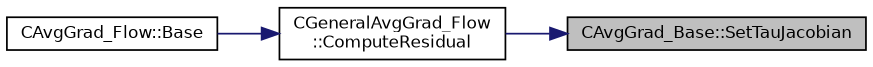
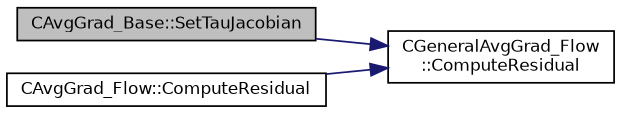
node "CAvgGrad_Flow::Base": label "CAvgGrad_Flow::Base" -> "CAvgGrad_Flow::ComputeResidual"
edge "CGeneralAvgGrad_Flow ::ComputeResidual" -> "CAvgGrad_Base::SetTauJacobian": reversed
